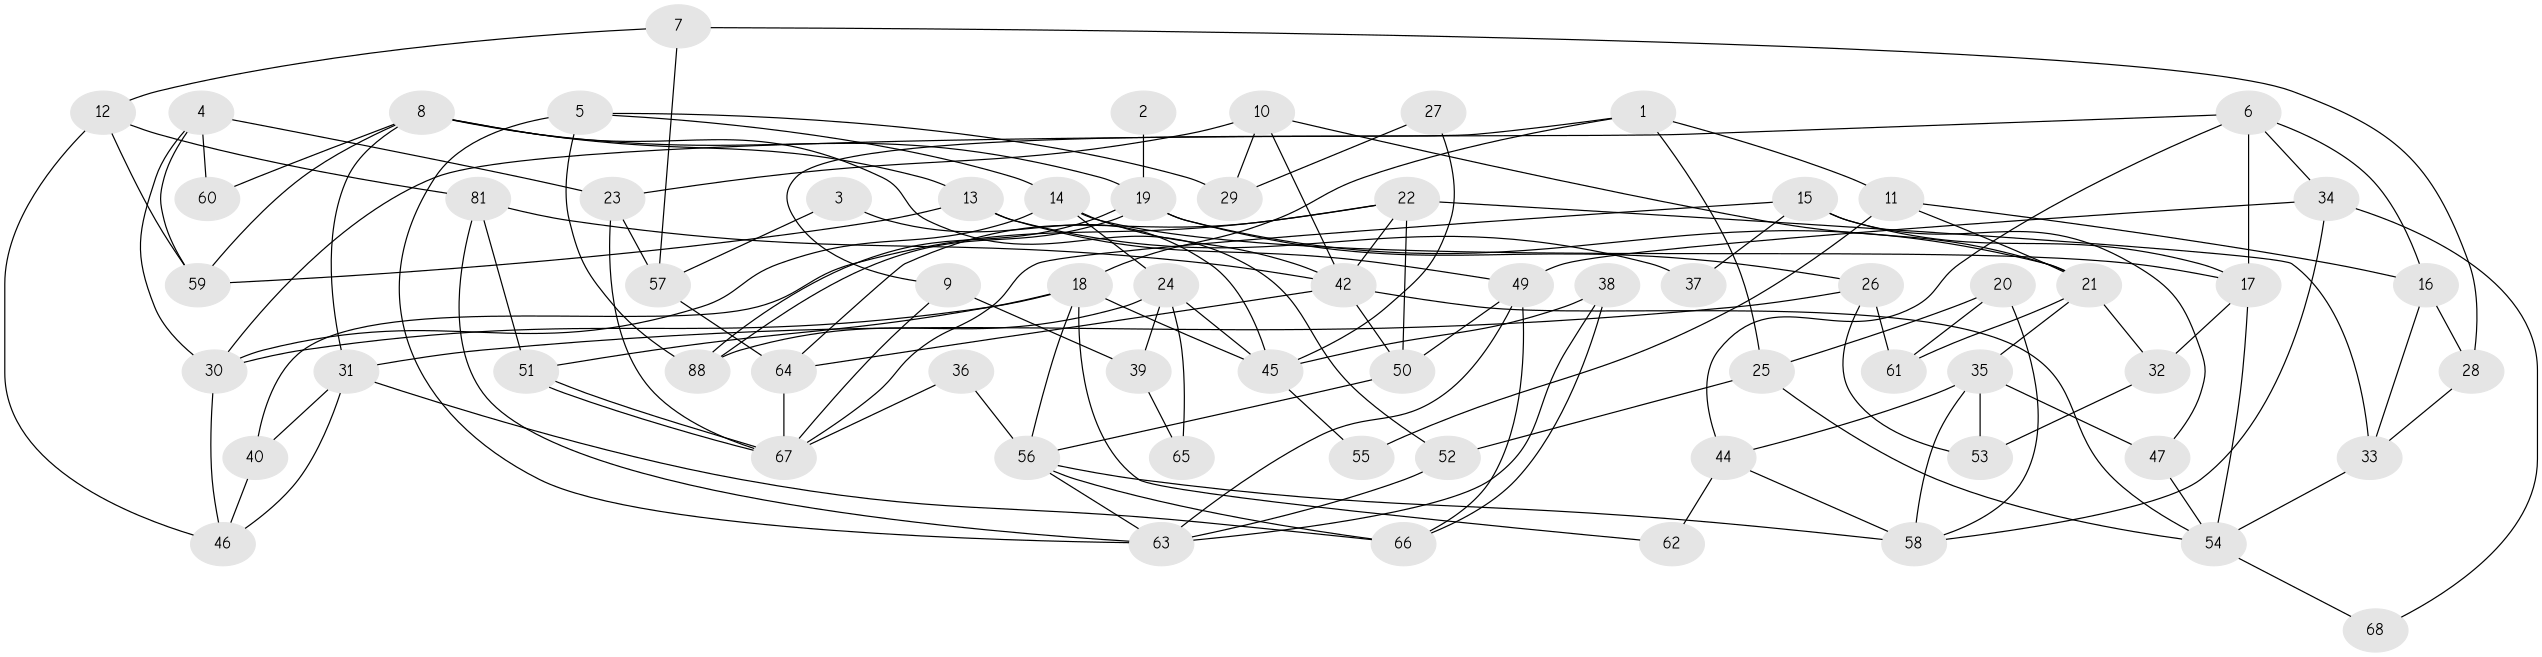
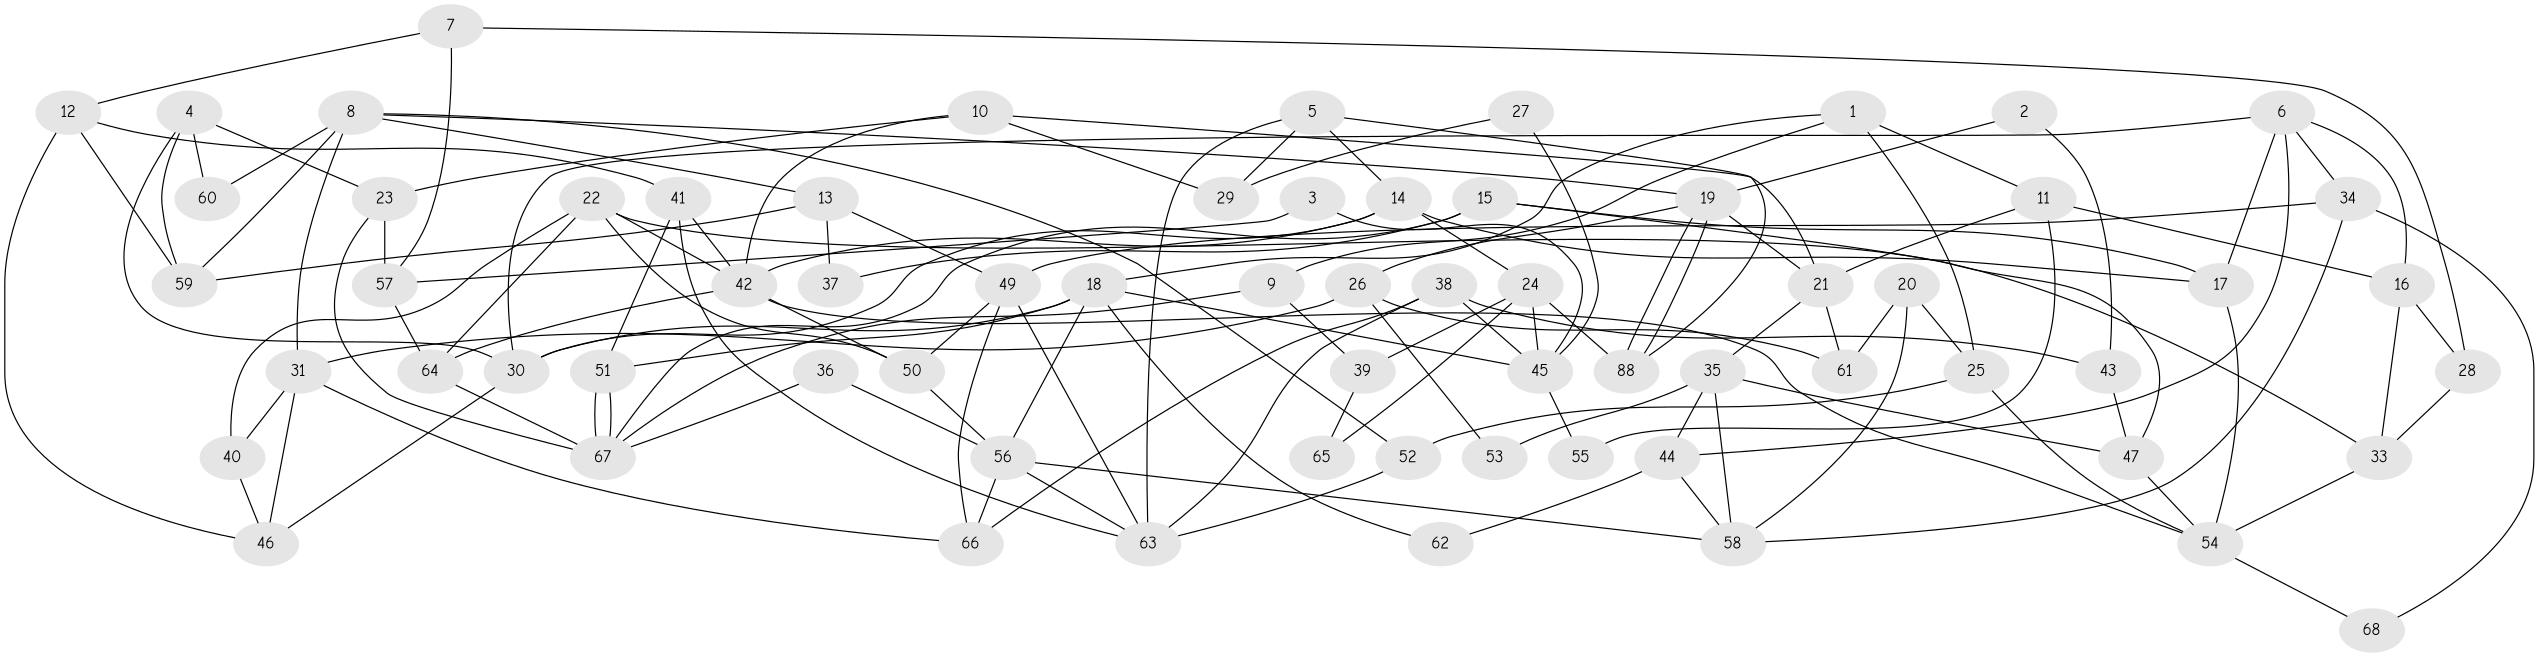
node "81": label "81" -> "41"
node "43": added
node "32": removed
